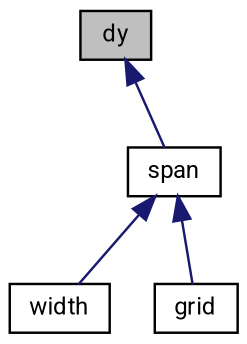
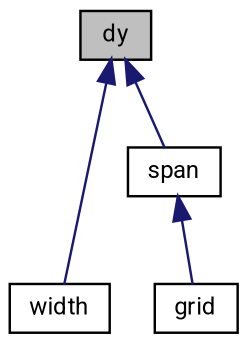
edge "width" -> "span": now "width" -> "dy"
